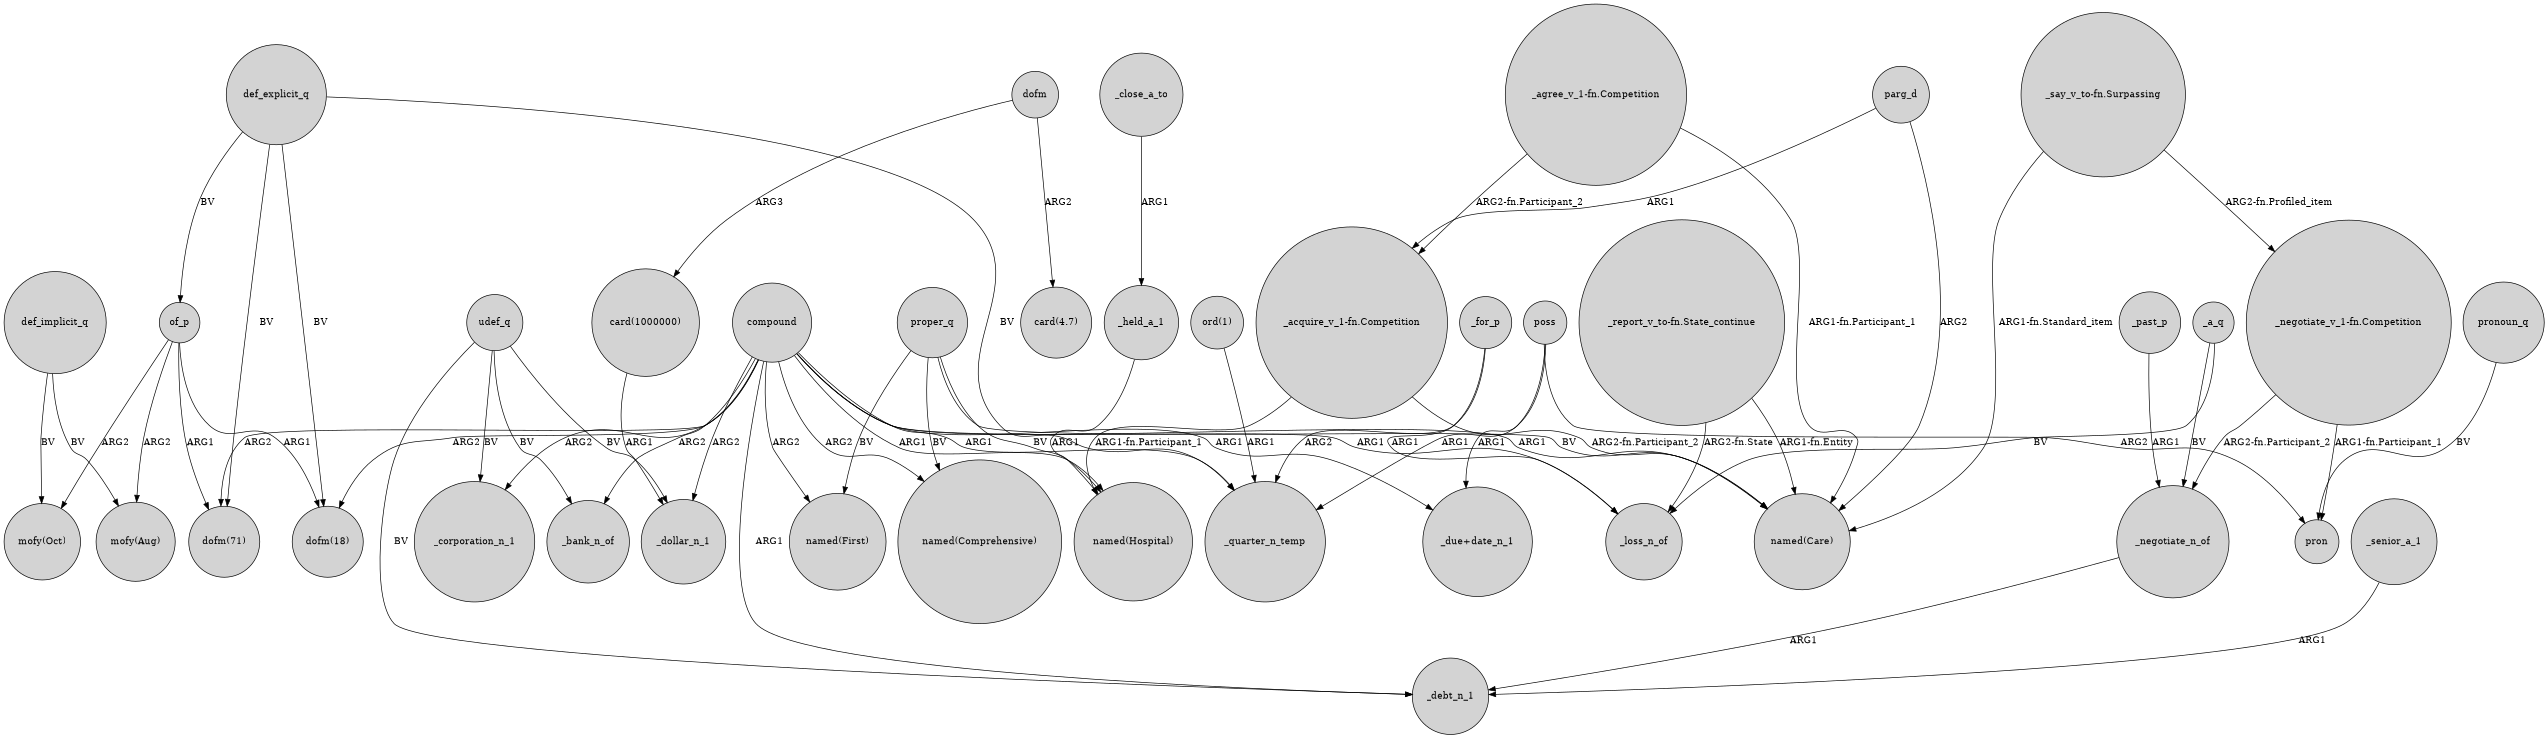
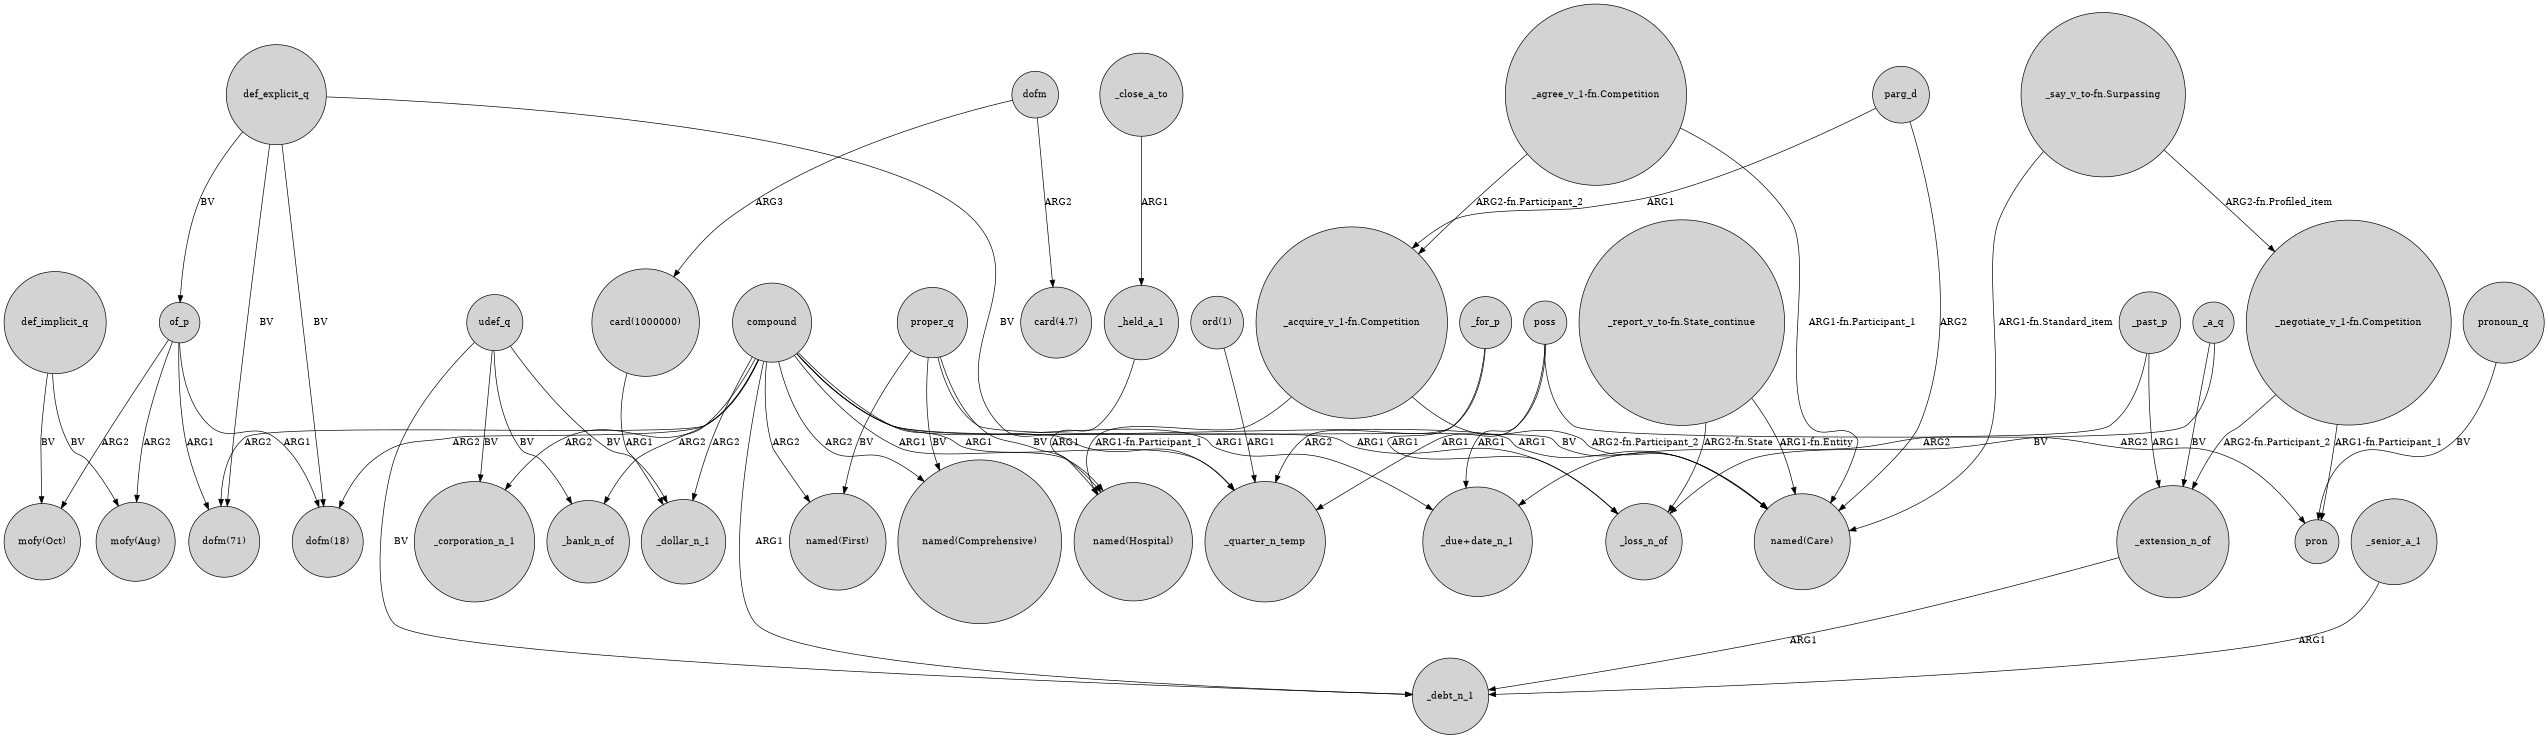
edge "_past_p" -> "_due+date_n_1": added, label "ARG2"
node "_negotiate_n_of": label "_negotiate_n_of" -> "_extension_n_of"
